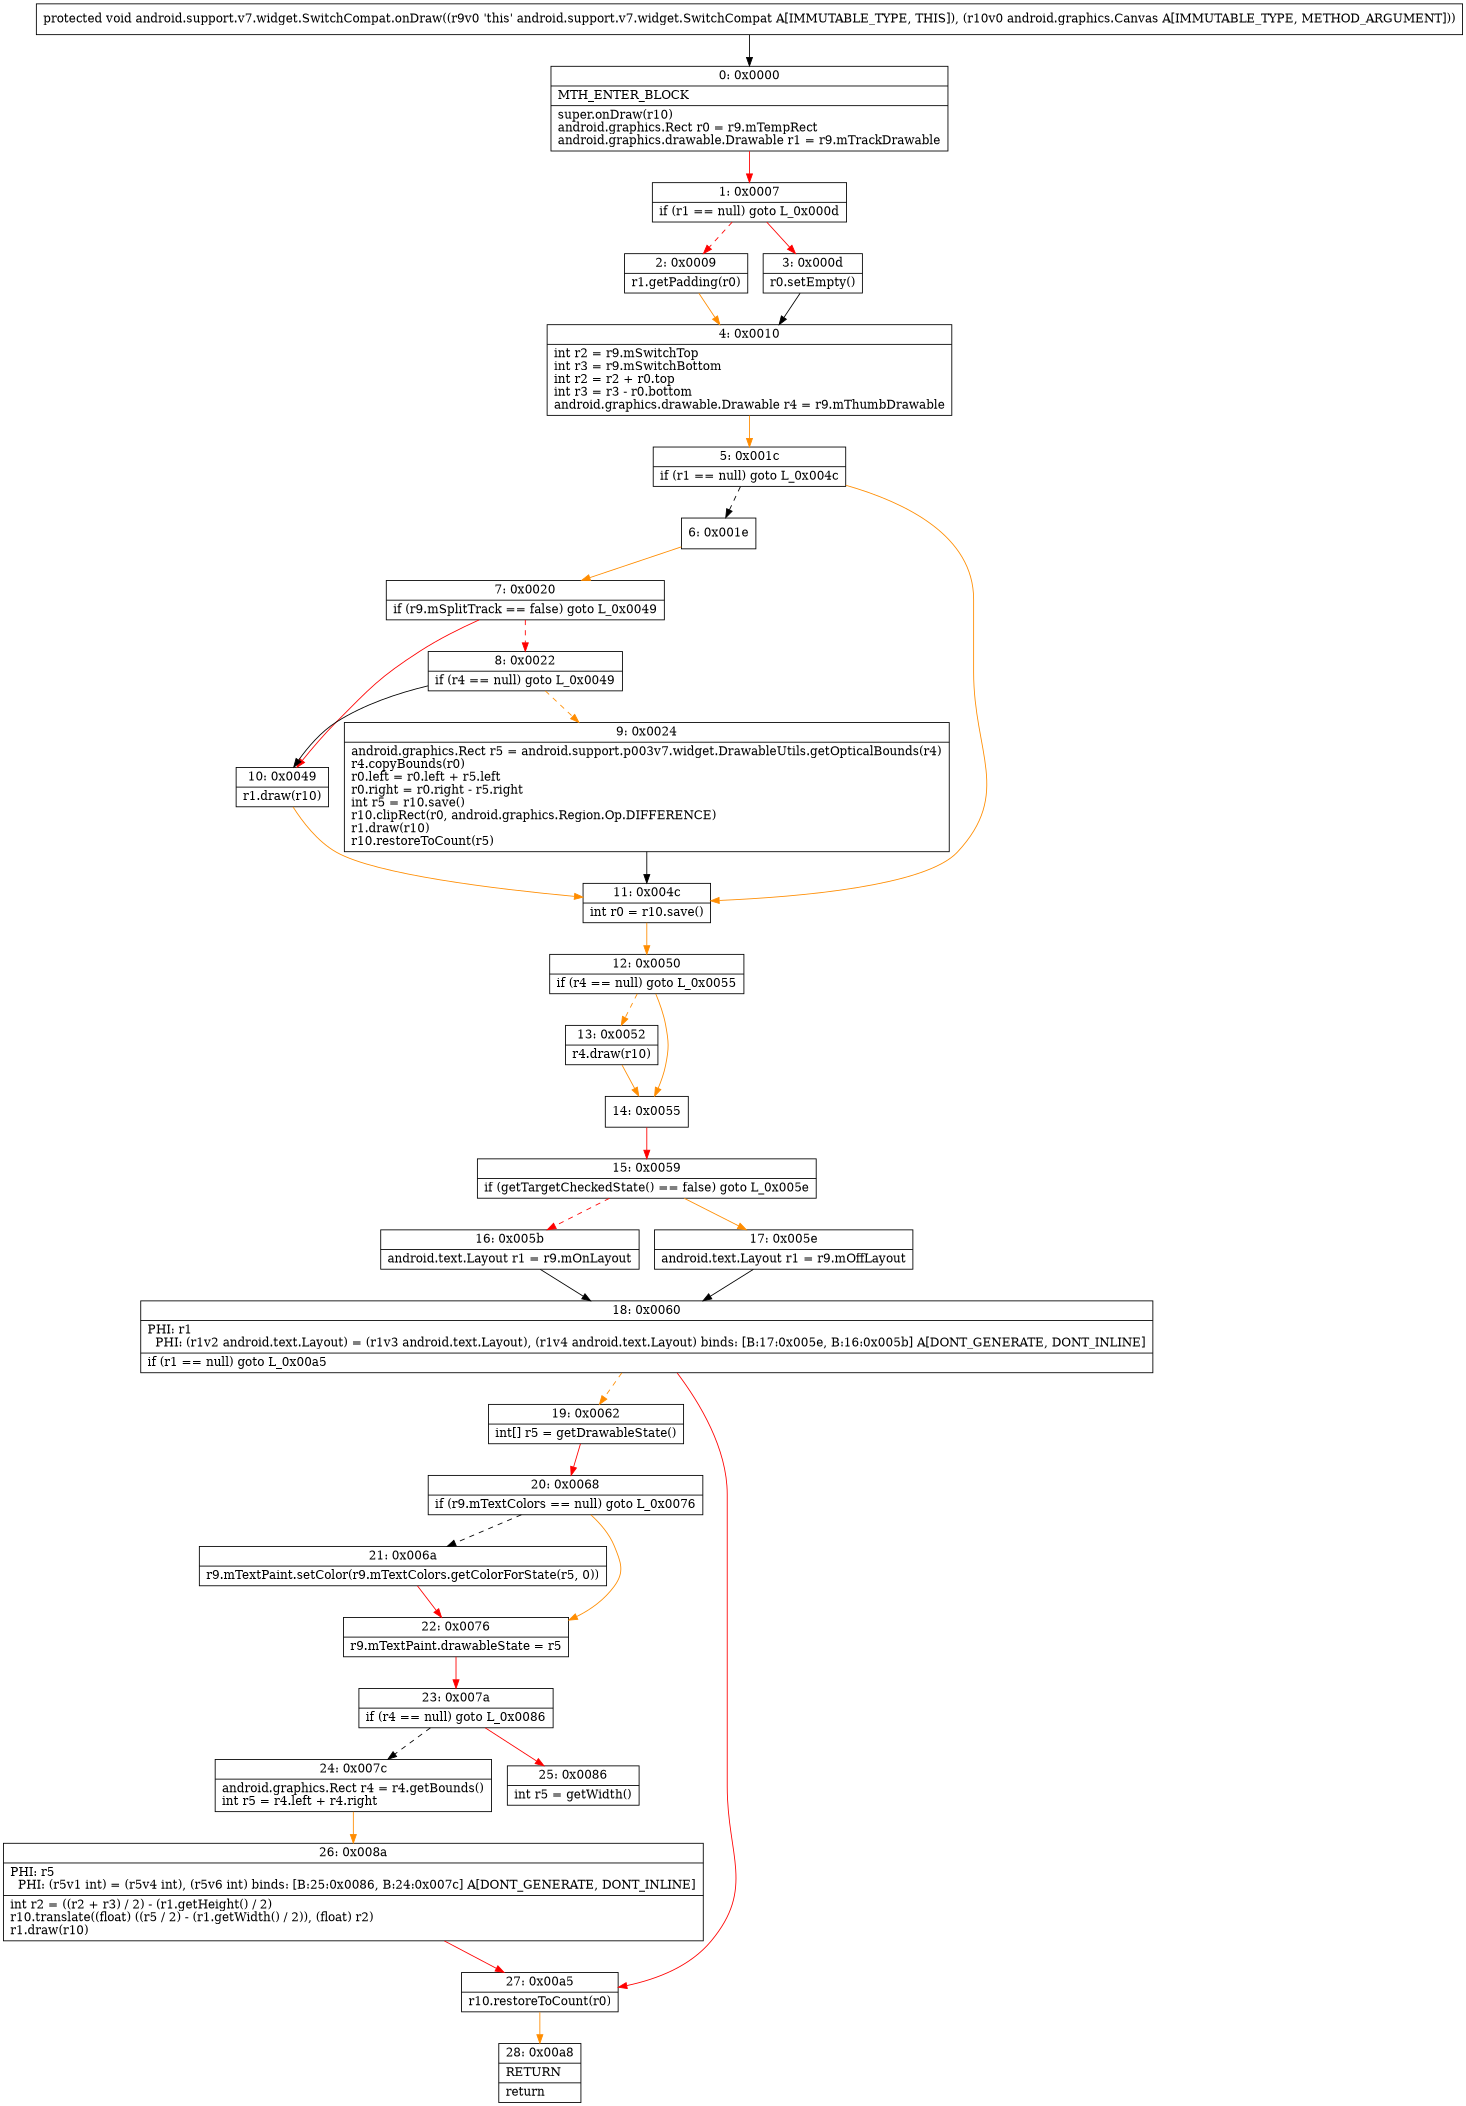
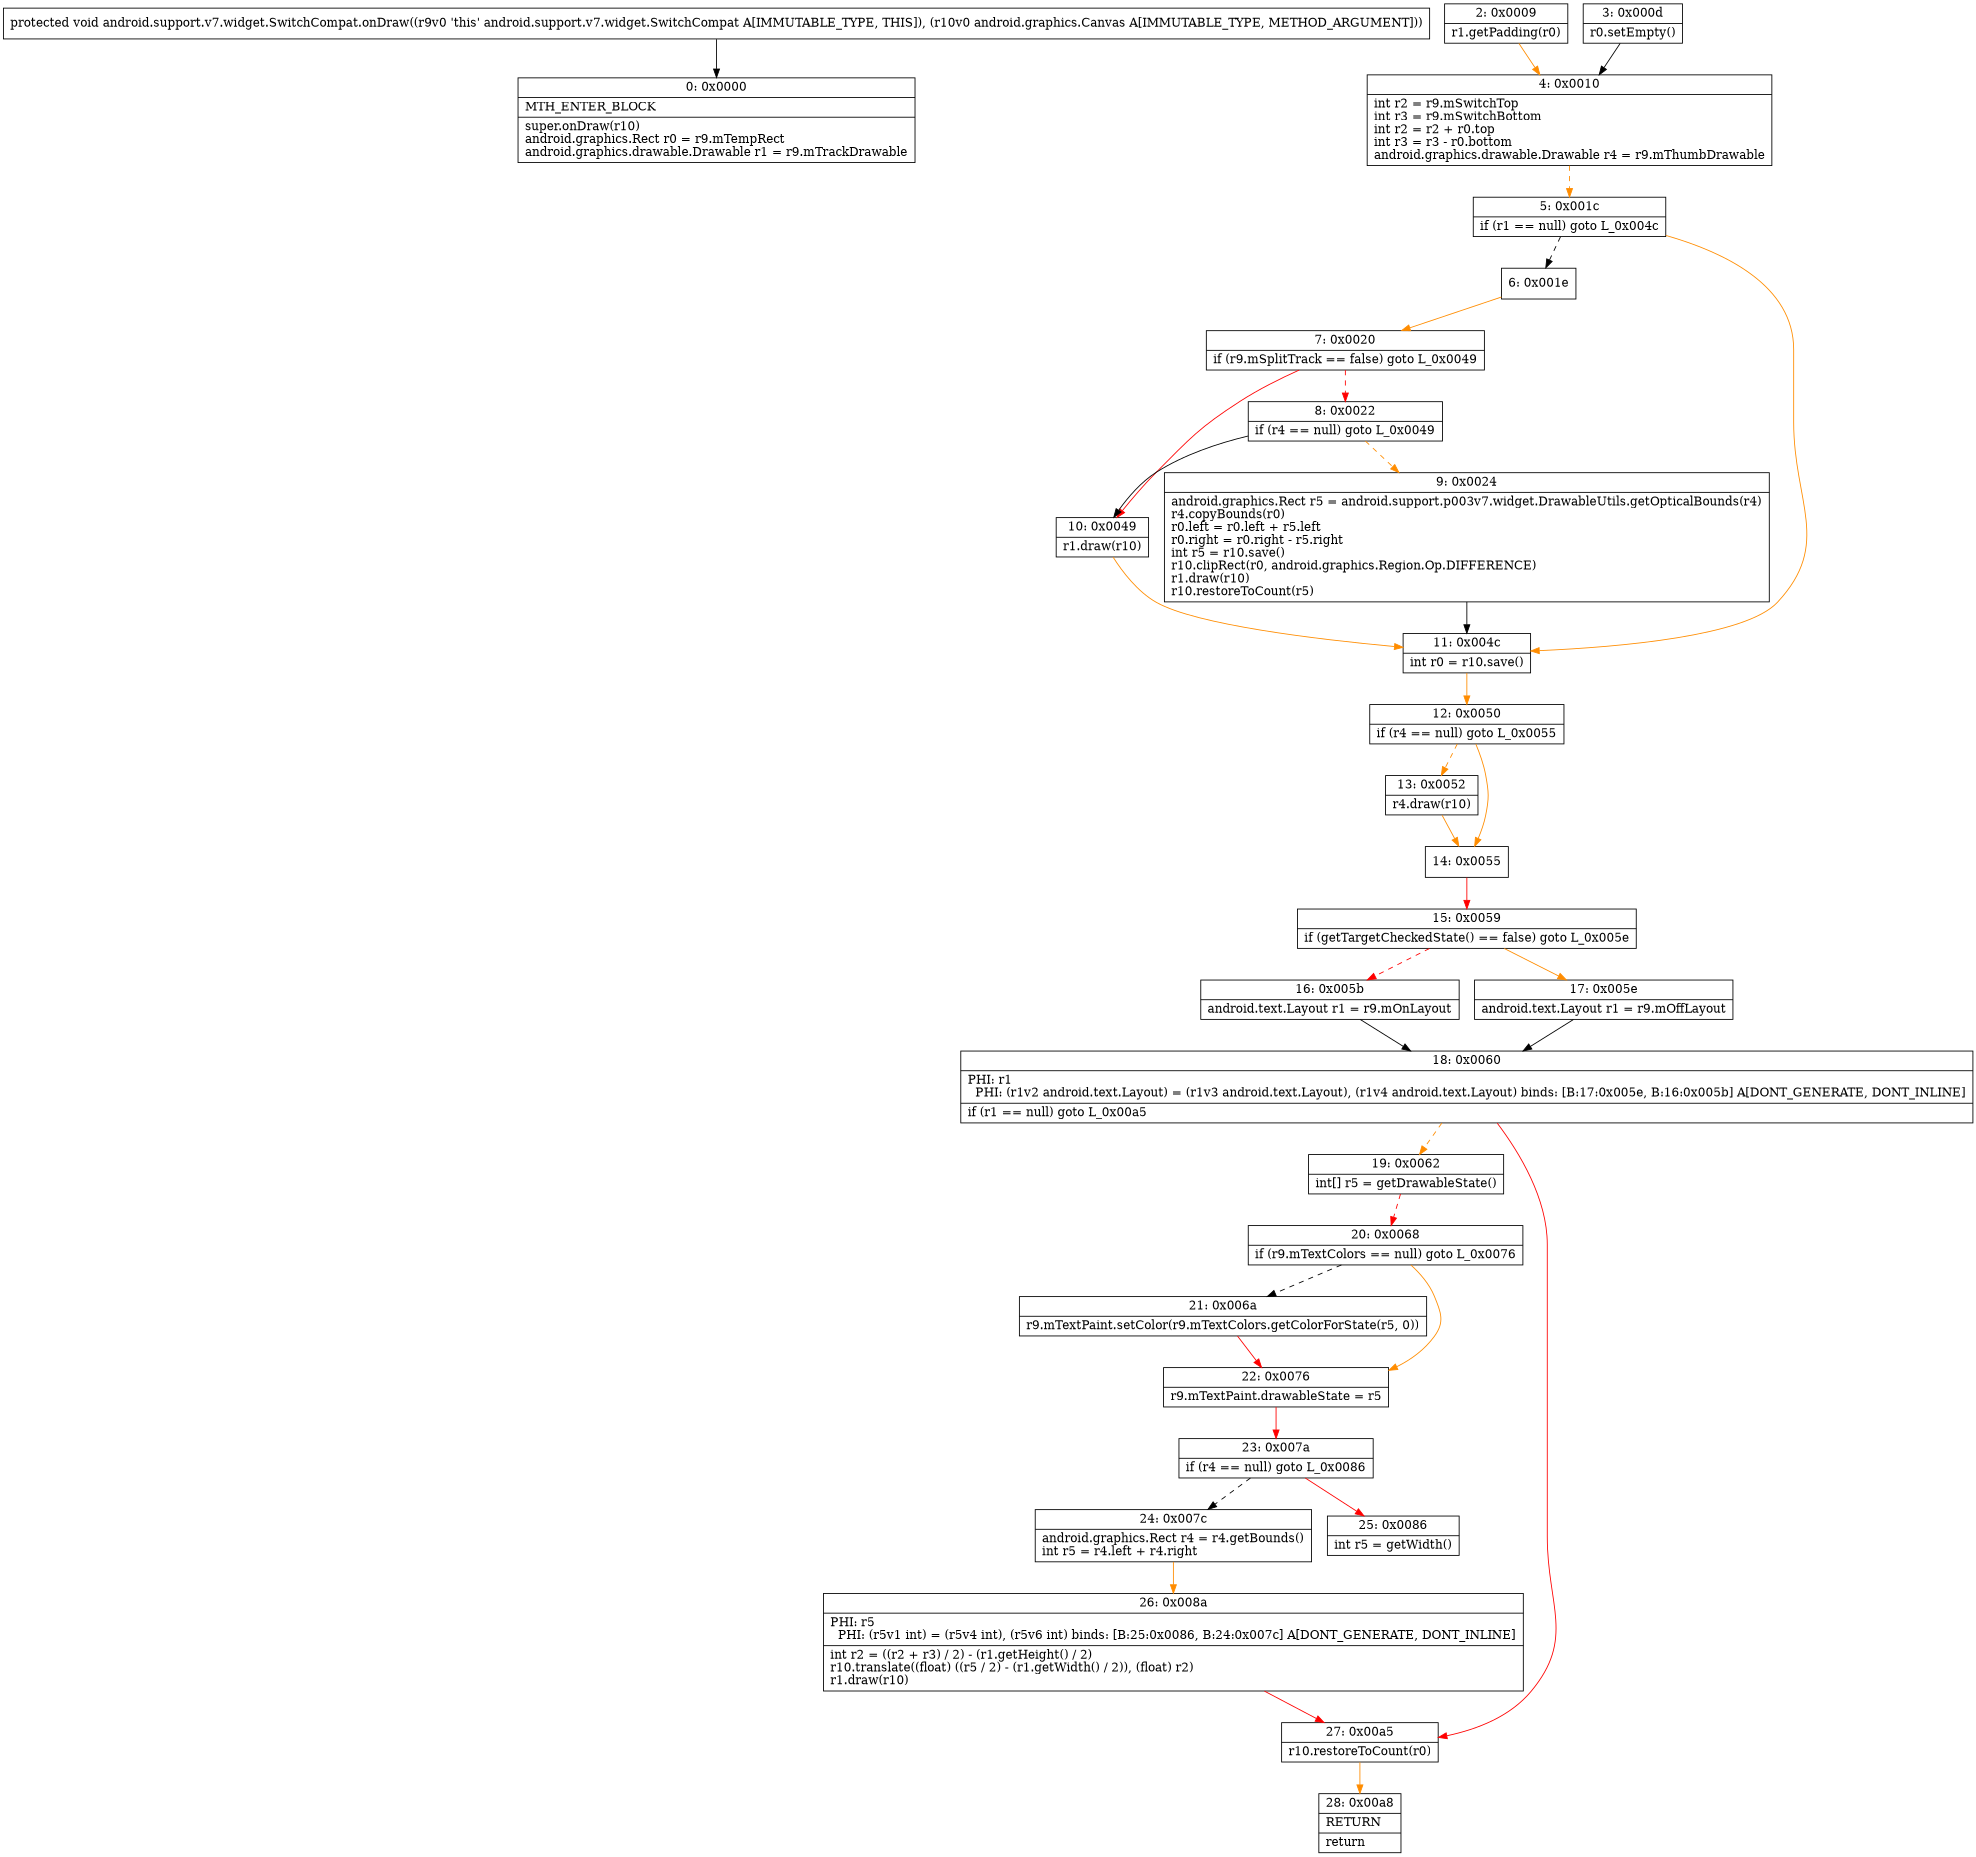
node "1: 0x0007": removed
edge "4: 0x0010" -> "5: 0x001c": style solid -> dashed
edge "19: 0x0062" -> "20: 0x0068": style solid -> dashed
